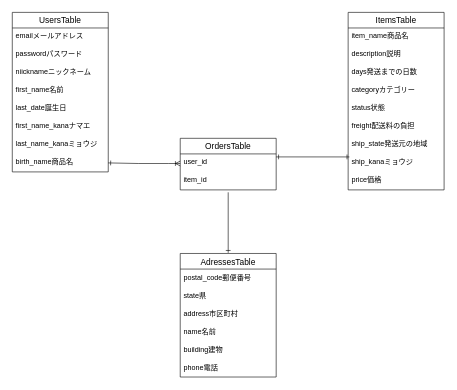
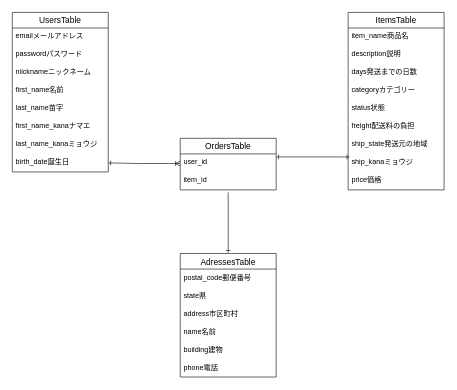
node "last_date誕生日": label "last_date誕生日" -> "last_name苗字"
node "birth_name商品名": label "birth_name商品名" -> "birth_date誕生日"
